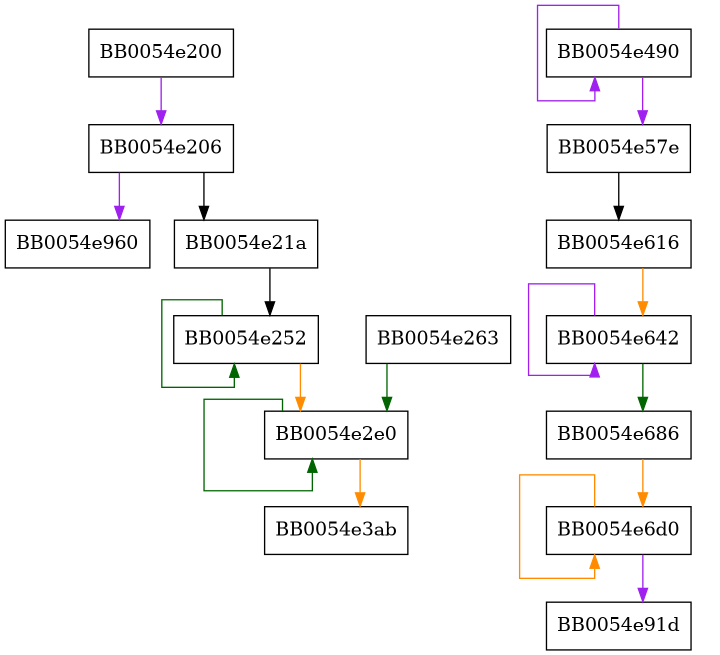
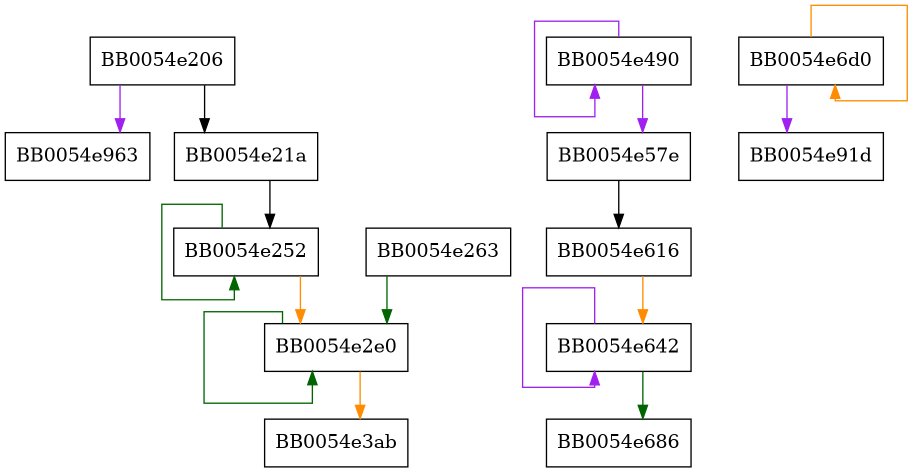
node "BB0054e200": removed
node "BB0054e960": label "BB0054e960" -> "BB0054e963"
edge "BB0054e686" -> "BB0054e6d0": removed
